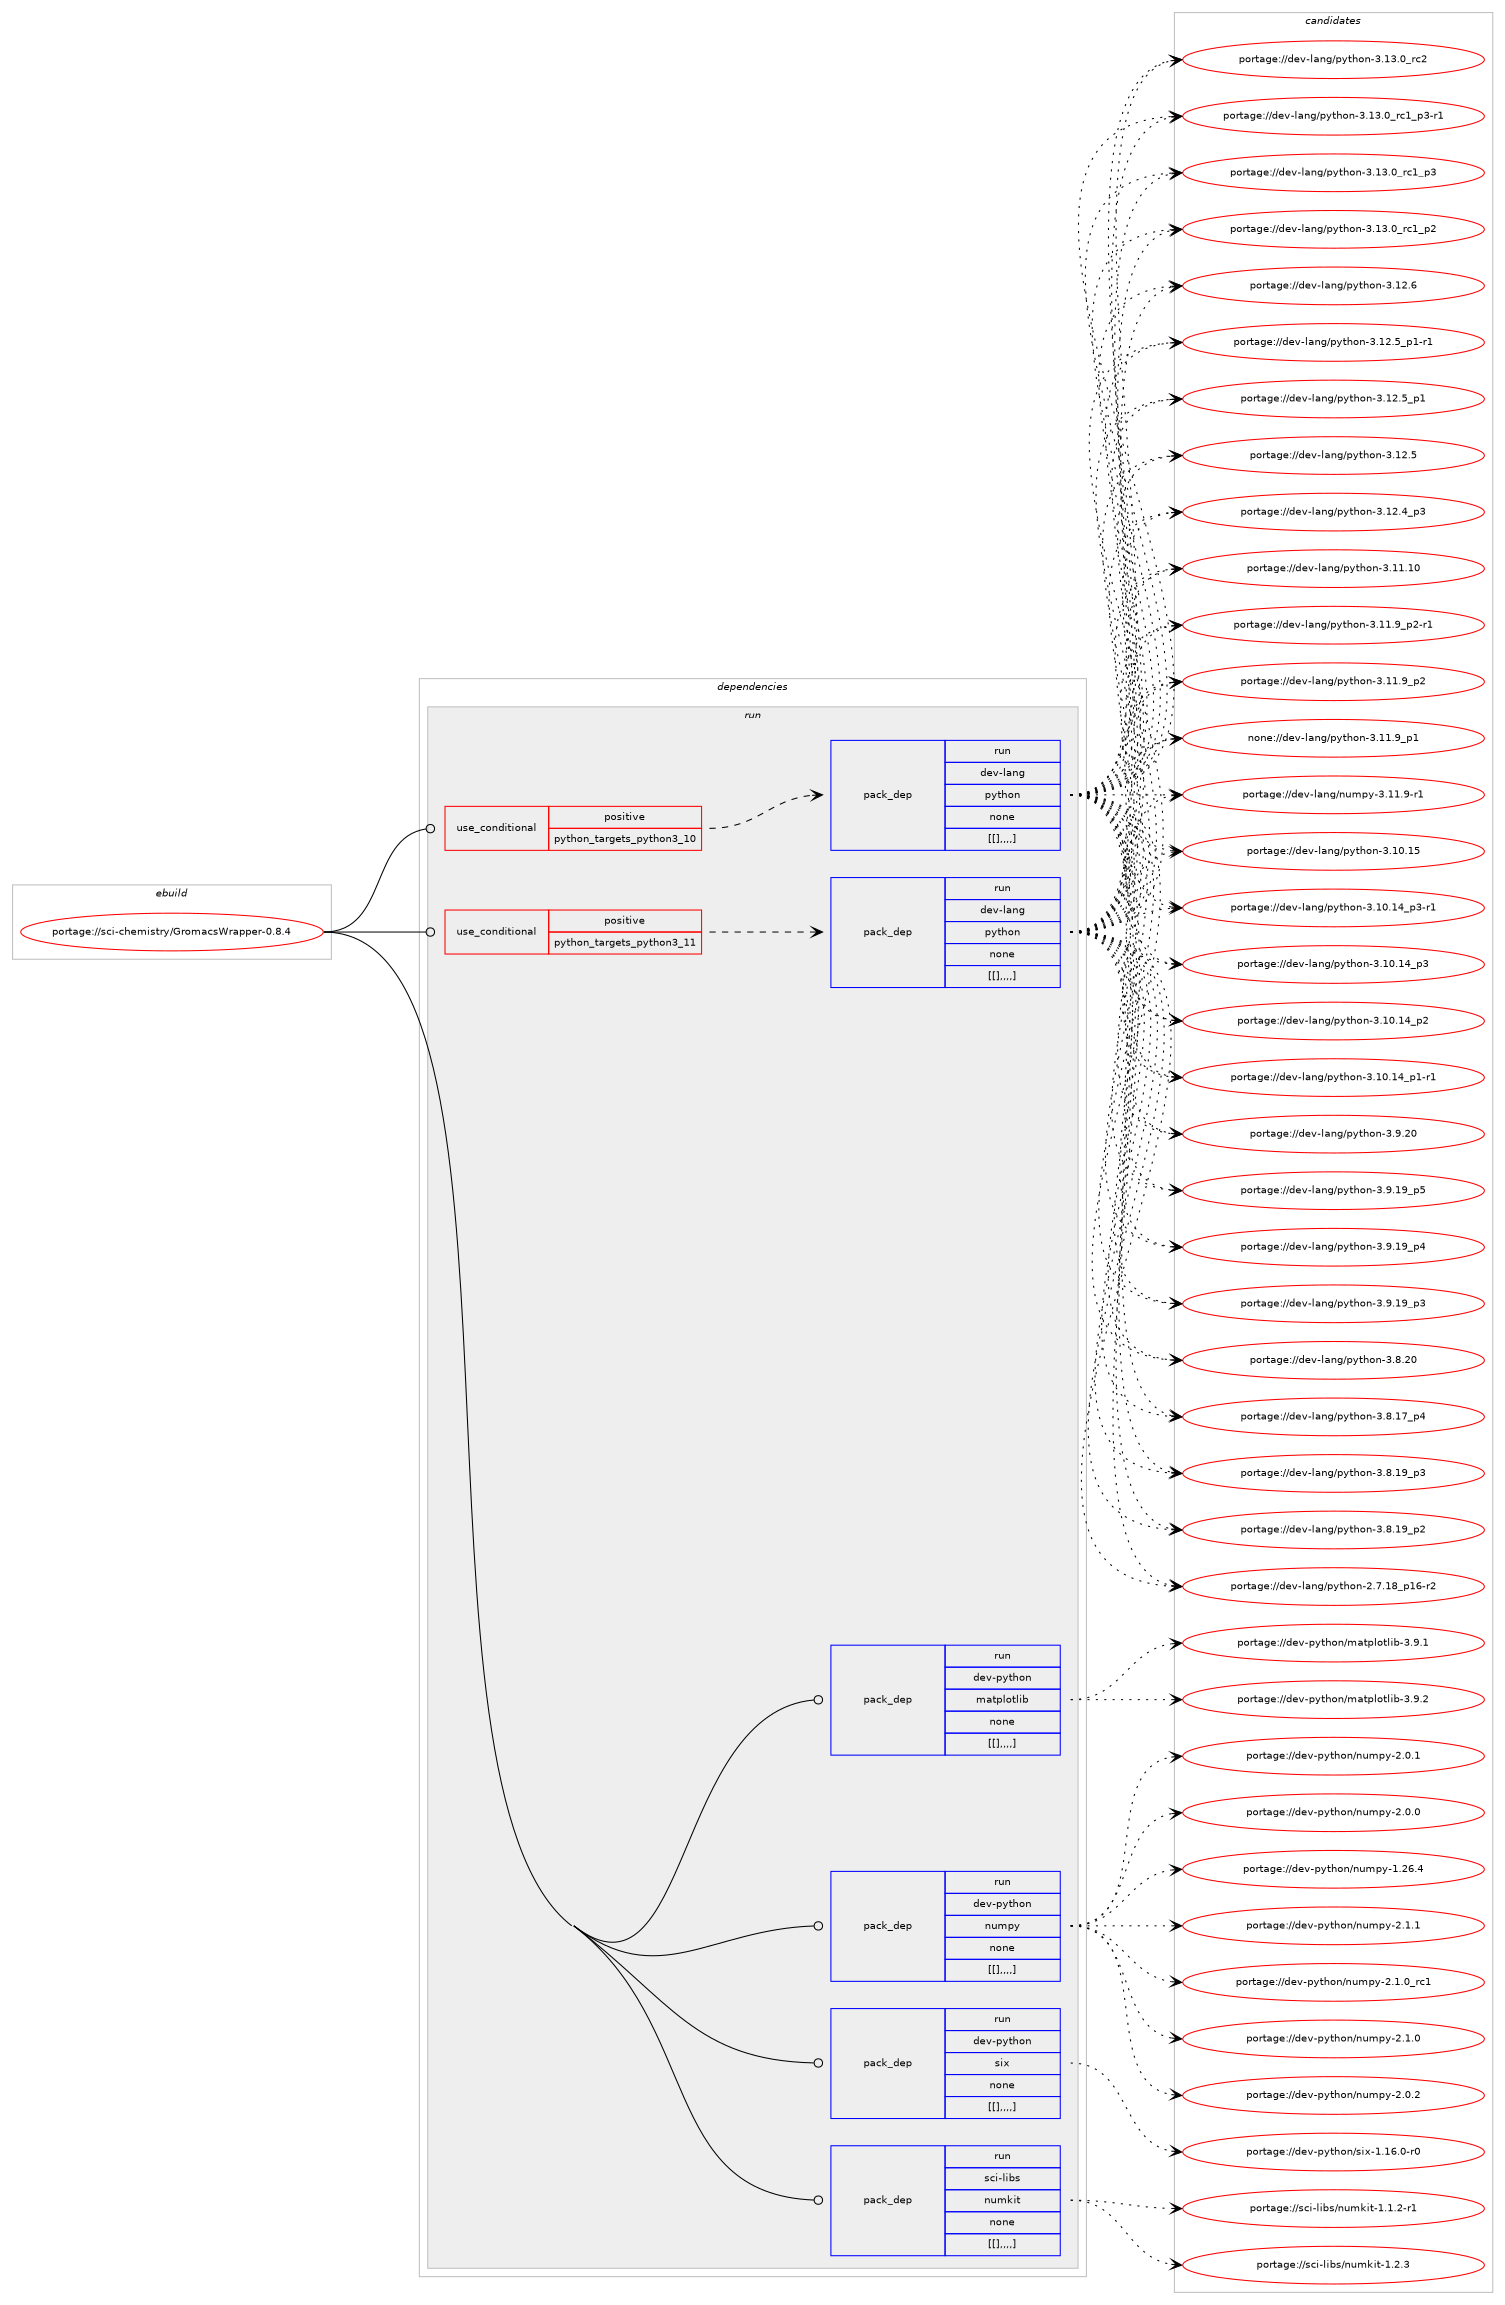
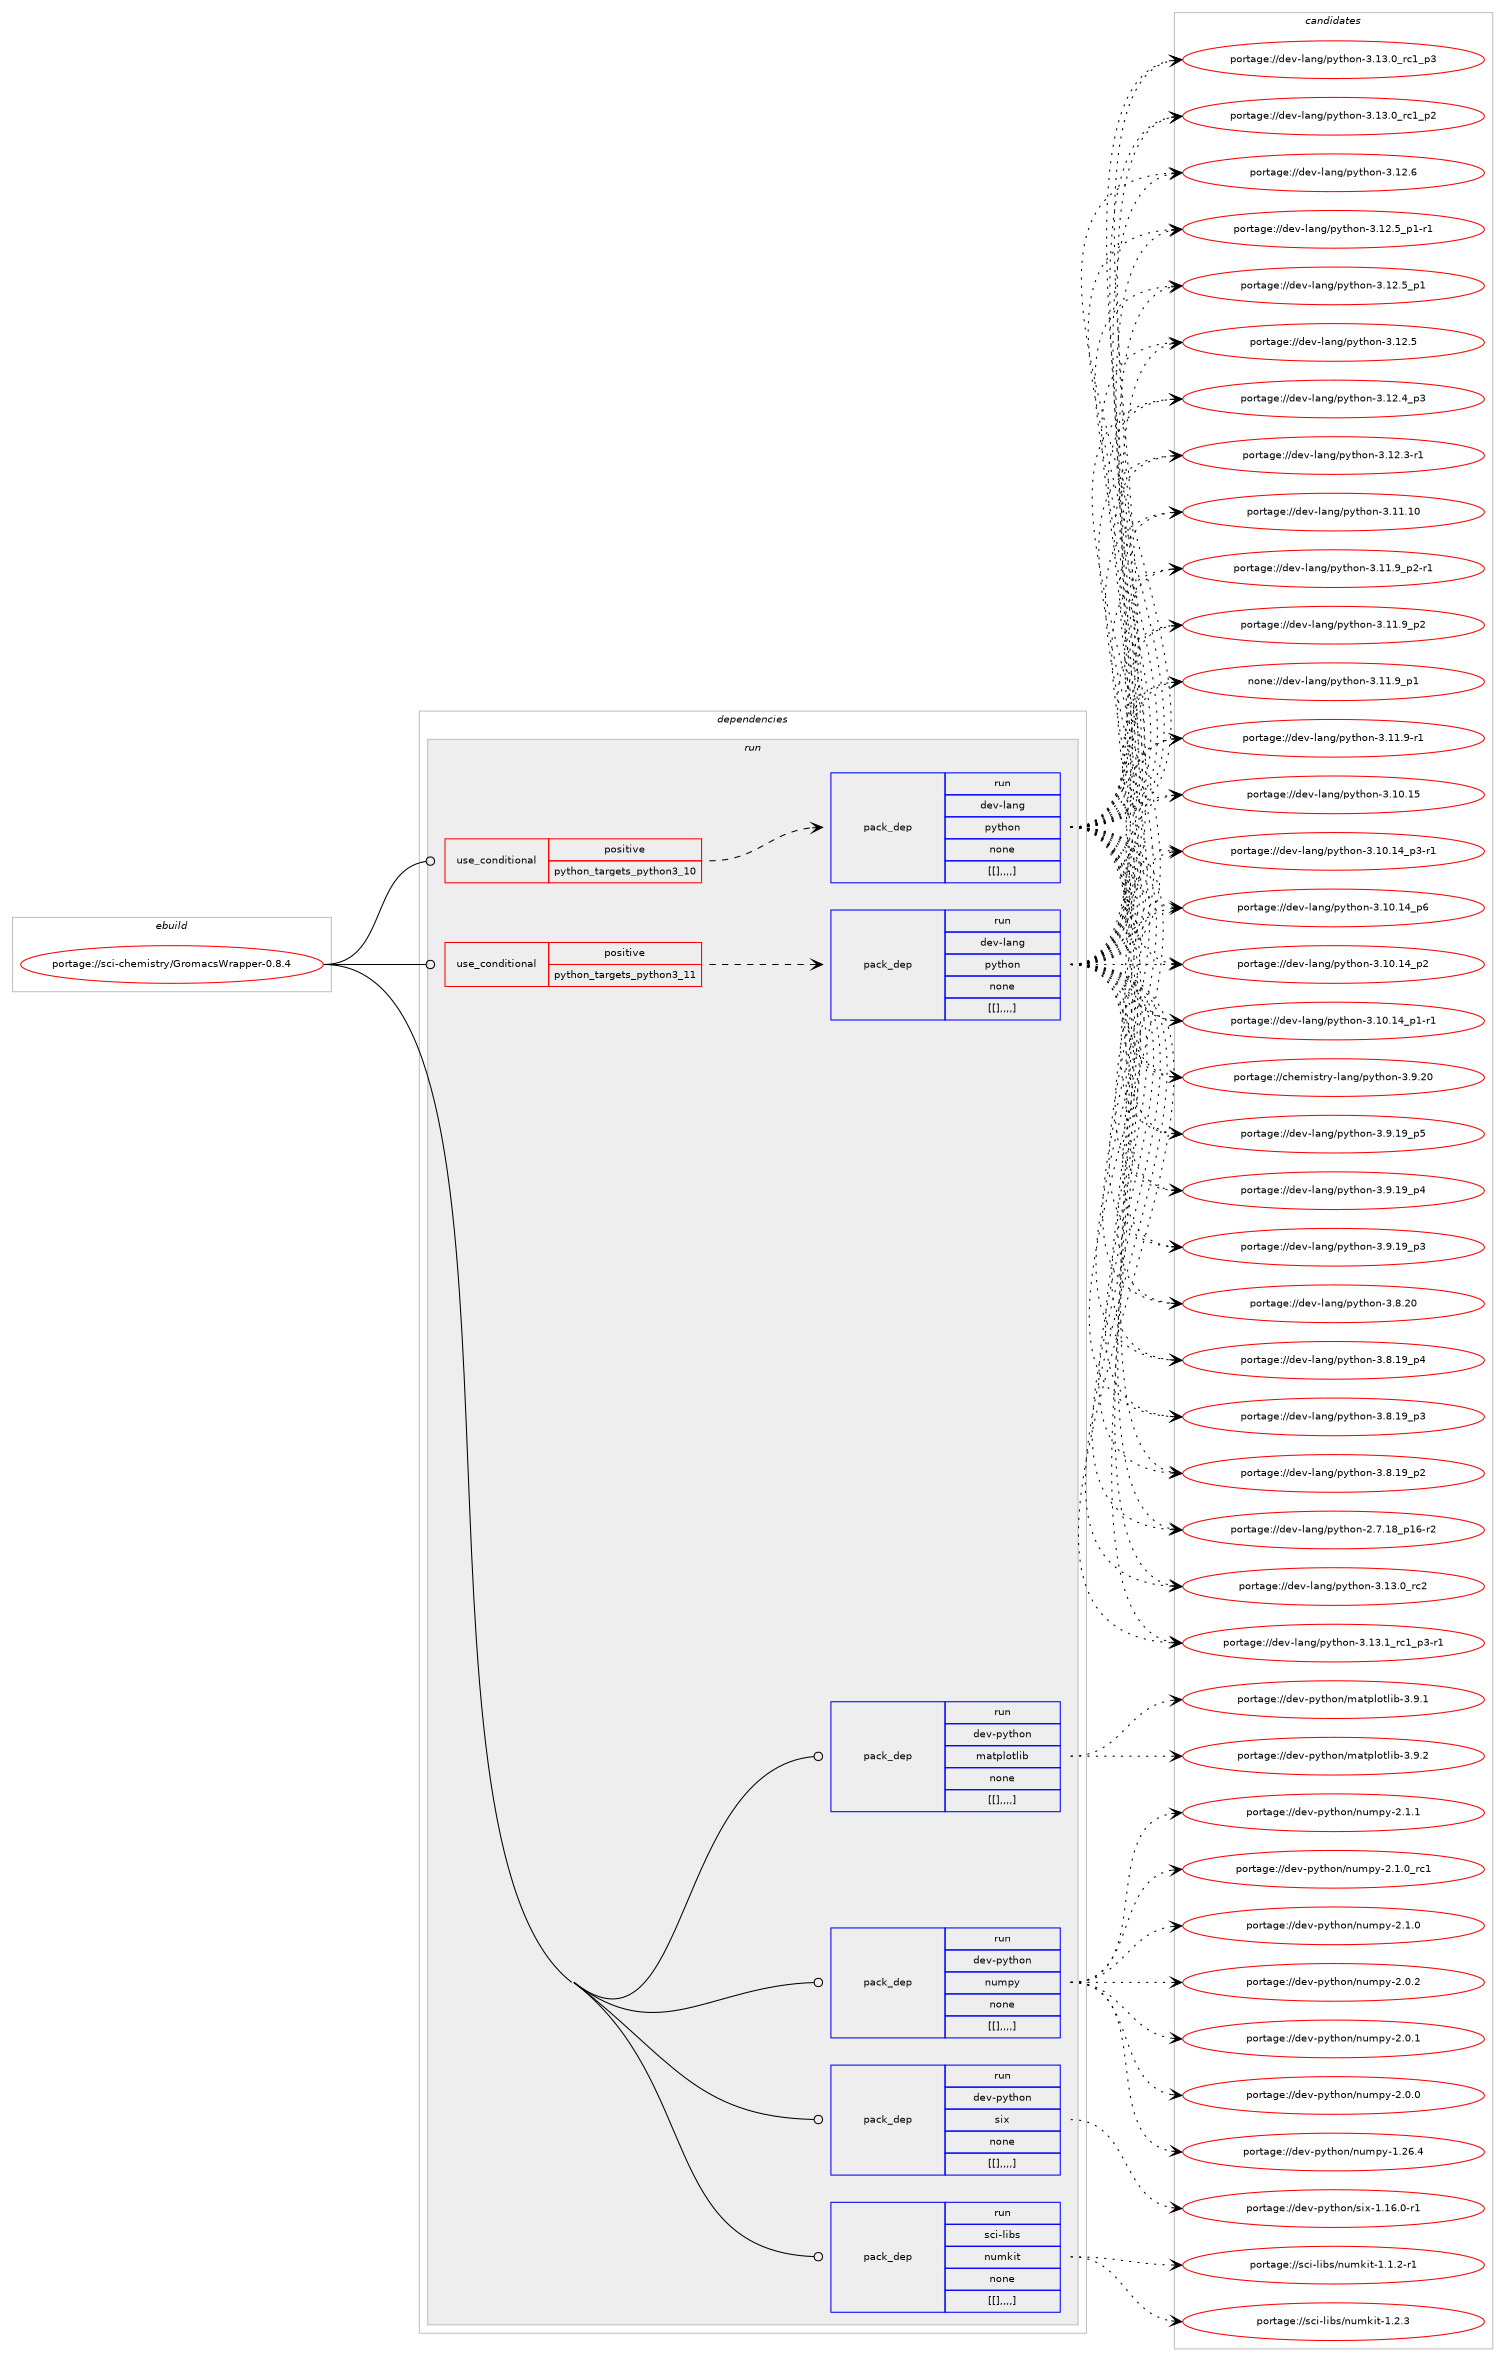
node "portage://dev-lang/python-3.13.0_rc1_p3-r1": label "portage://dev-lang/python-3.13.0_rc1_p3-r1" -> "portage://dev-lang/python-3.13.1_rc1_p3-r1"
node "portage://dev-lang/python-3.12.3-r1": added
node "portage://dev-lang/numpy-3.11.9-r1": label "portage://dev-lang/numpy-3.11.9-r1" -> "portage://dev-lang/python-3.11.9-r1"
node "portage://dev-lang/python-3.10.14_p3": label "portage://dev-lang/python-3.10.14_p3" -> "portage://dev-lang/python-3.10.14_p6"
node "portage://dev-lang/python-3.9.20": label "portage://dev-lang/python-3.9.20" -> "portage://chemistry-lang/python-3.9.20"
node "portage://dev-lang/python-3.8.17_p4": label "portage://dev-lang/python-3.8.17_p4" -> "portage://dev-lang/python-3.8.19_p4"
node "portage://dev-python/six-1.16.0-r0": label "portage://dev-python/six-1.16.0-r0" -> "portage://dev-python/six-1.16.0-r1"
